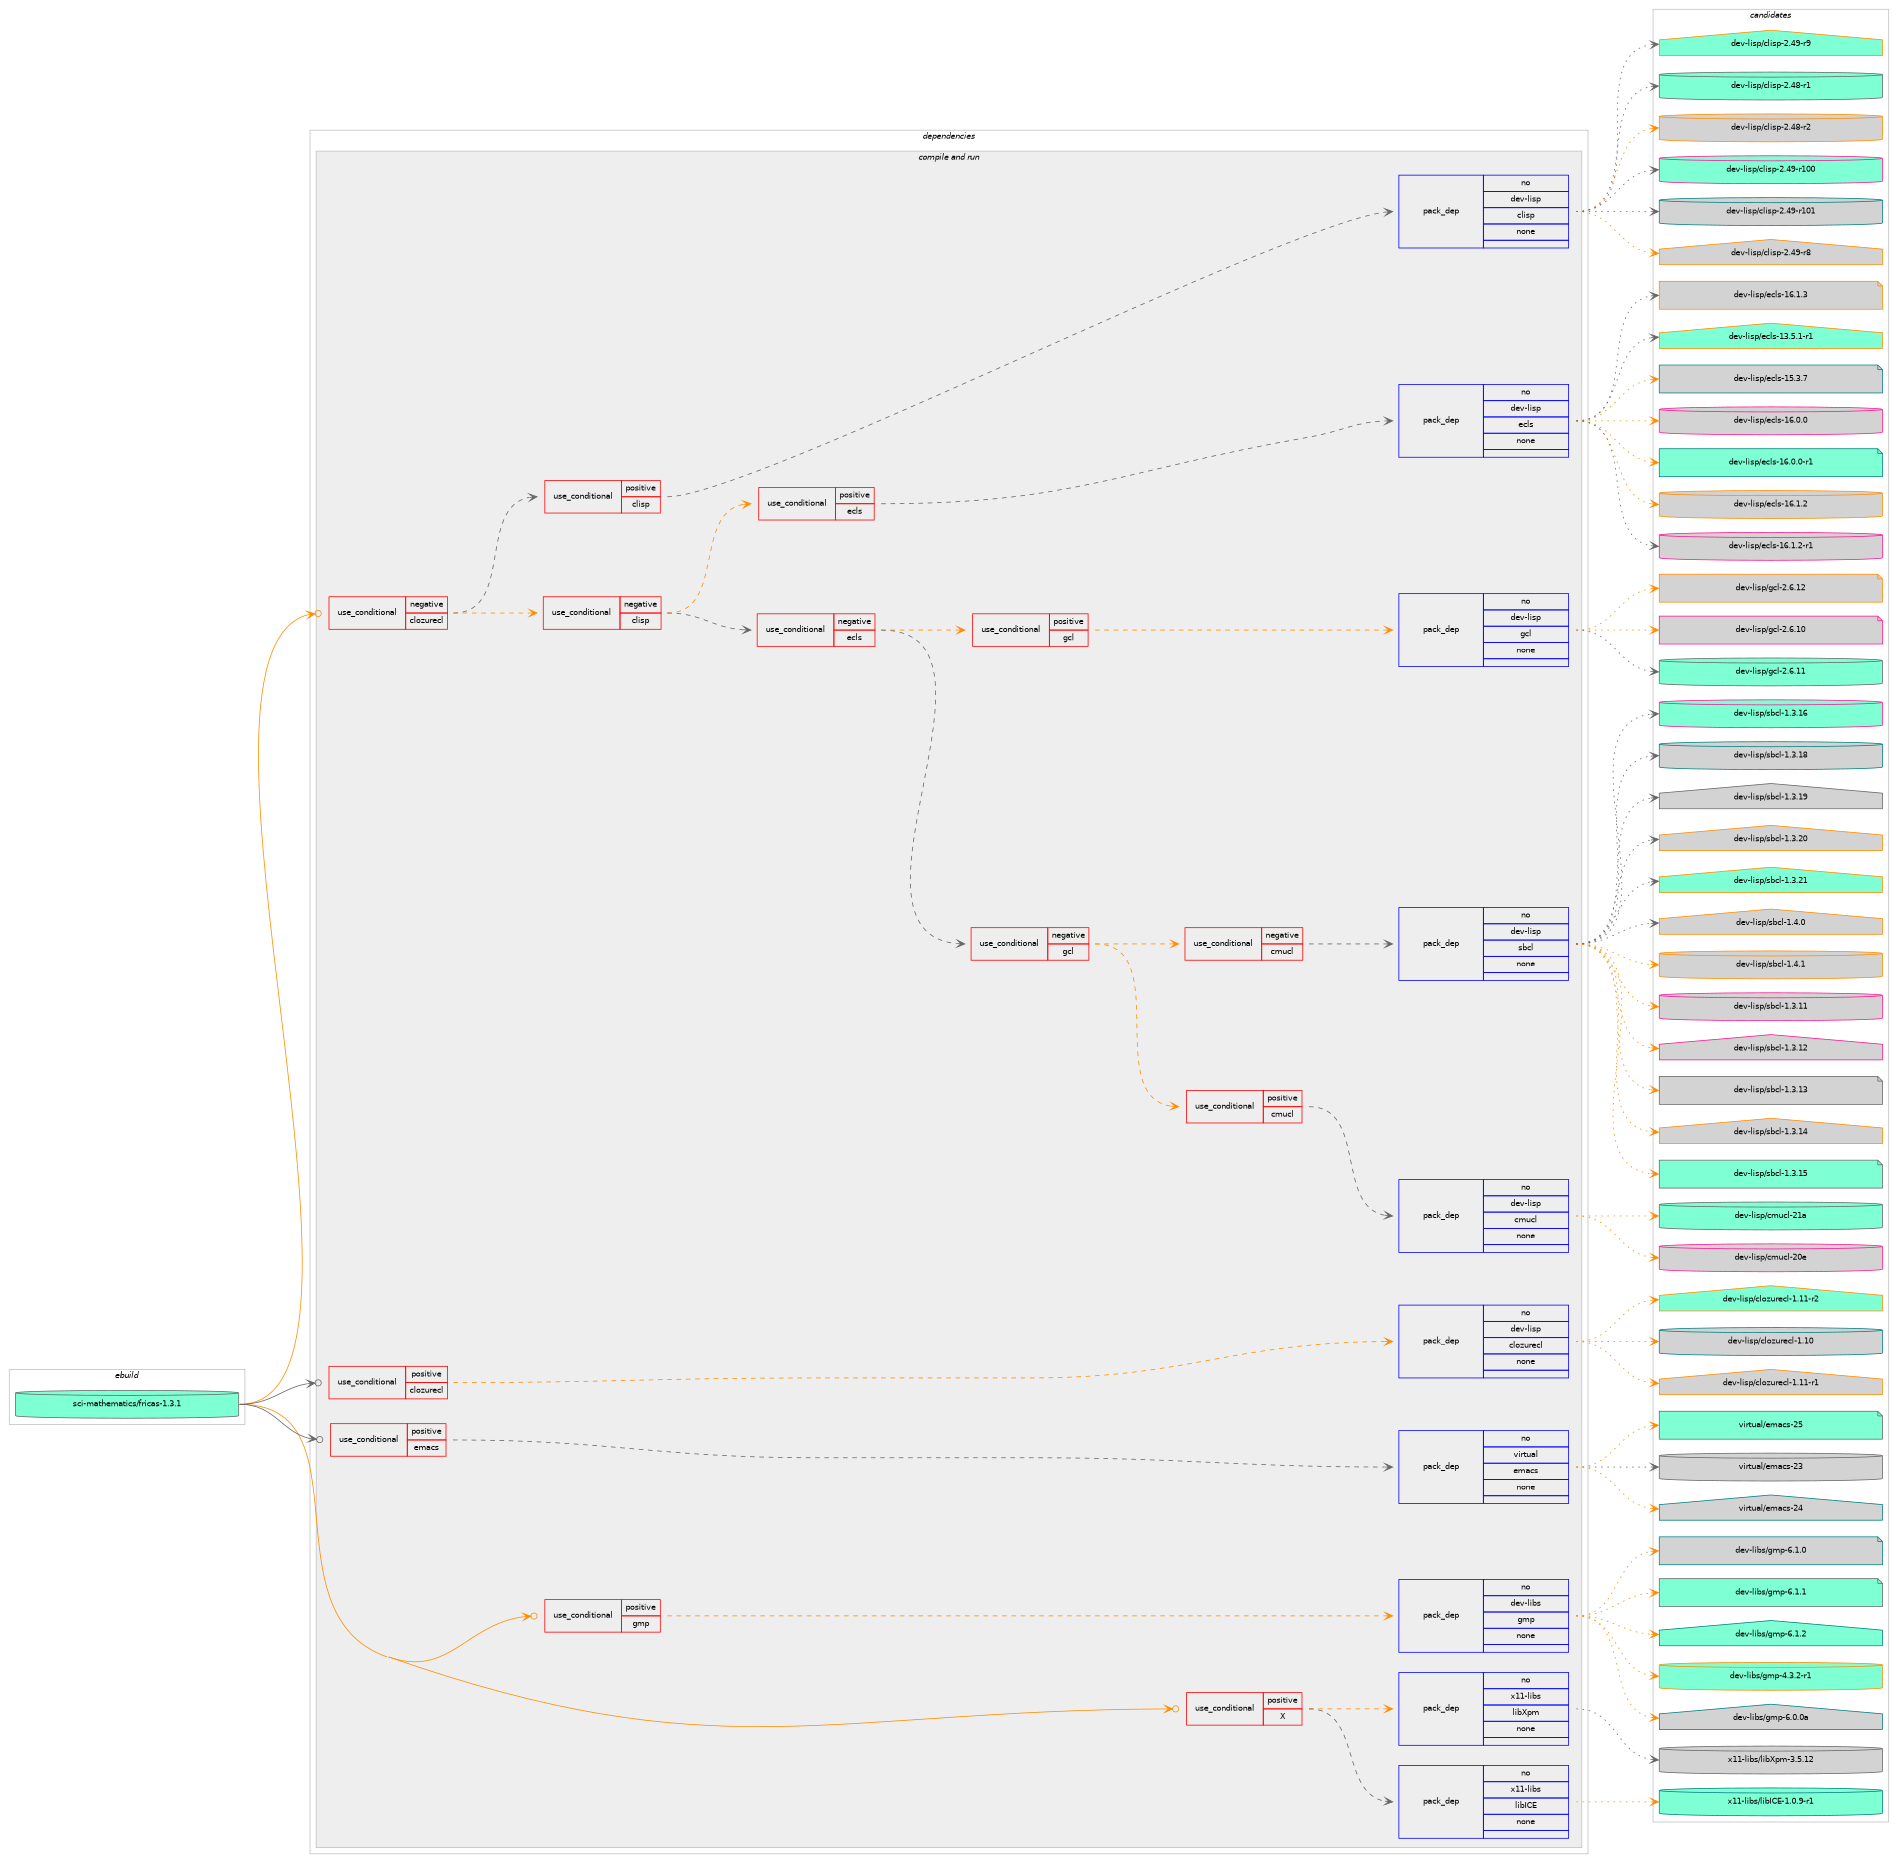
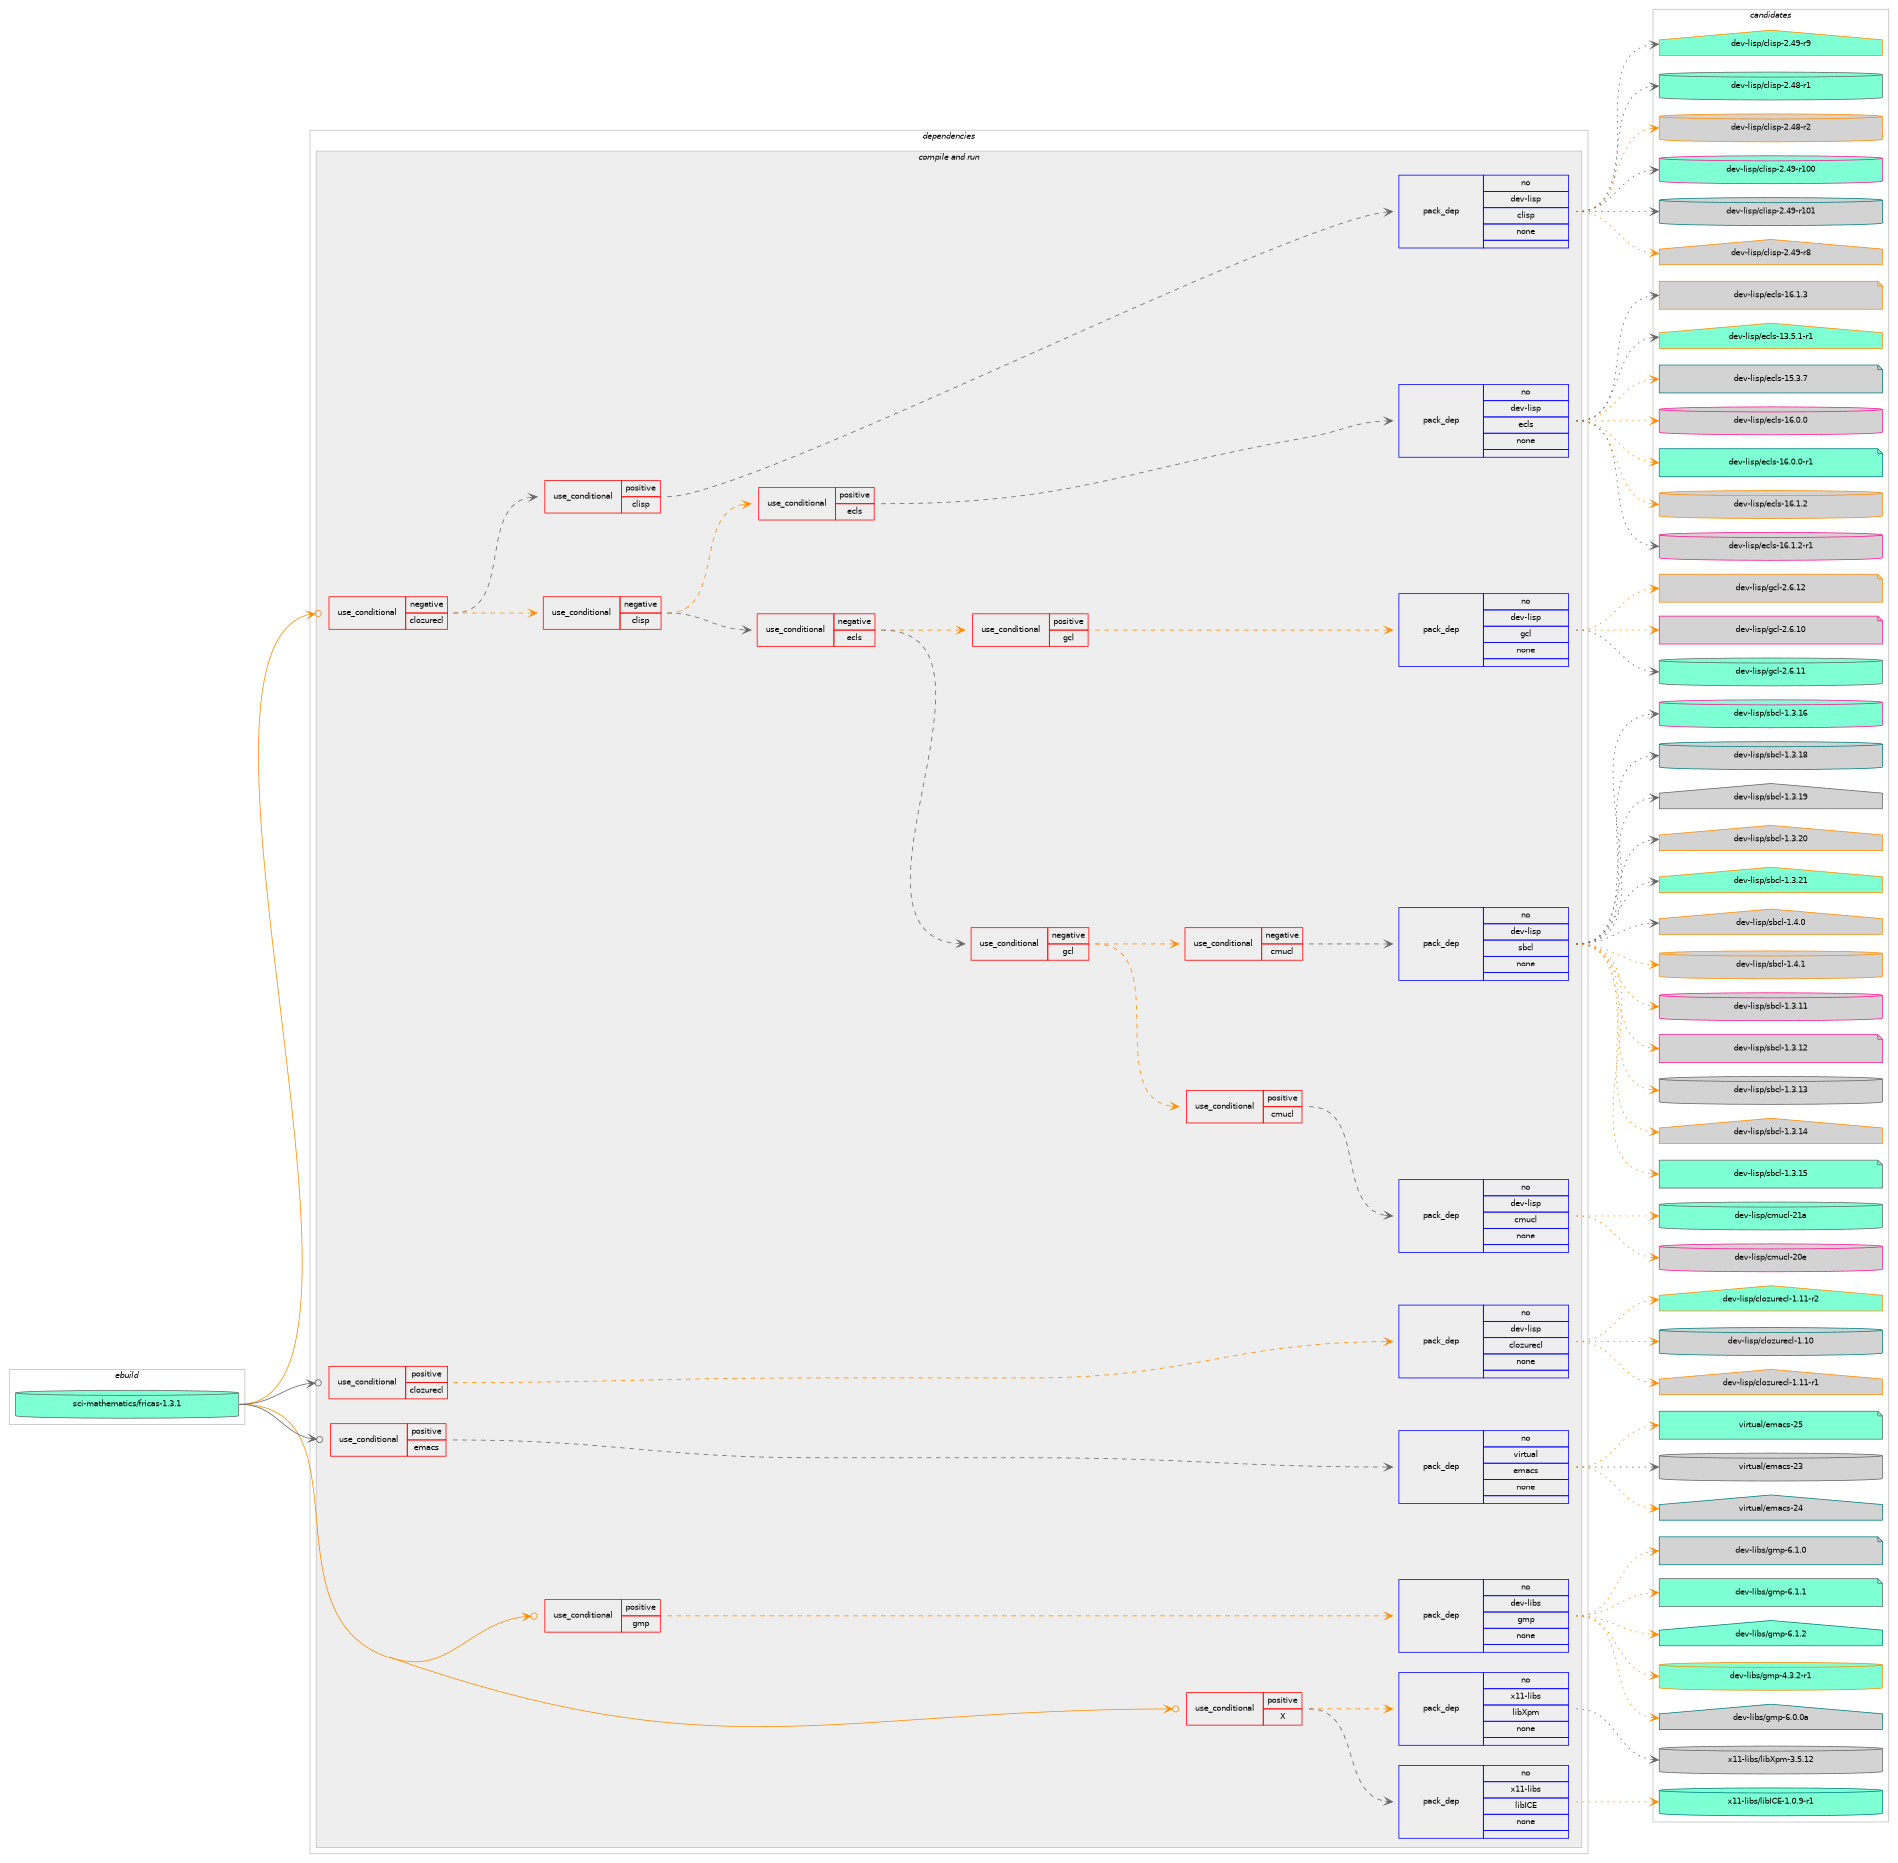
node "dev-lisp/sbcl-1.3.12": shape house -> note
node "dev-lisp/sbcl-1.3.13": shape note -> cylinder
